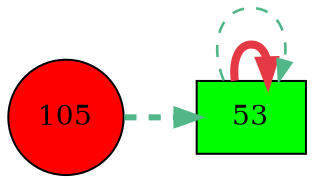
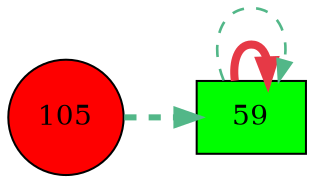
node "53": label "53" -> "59"
